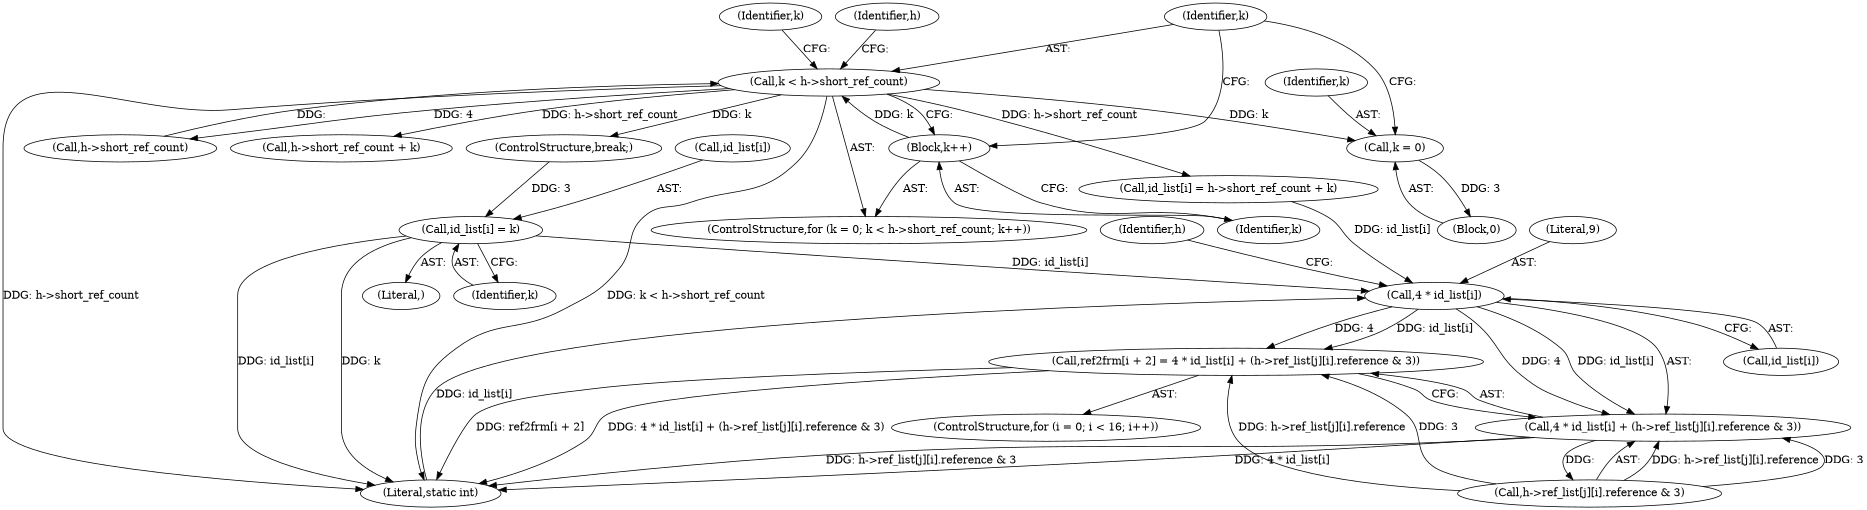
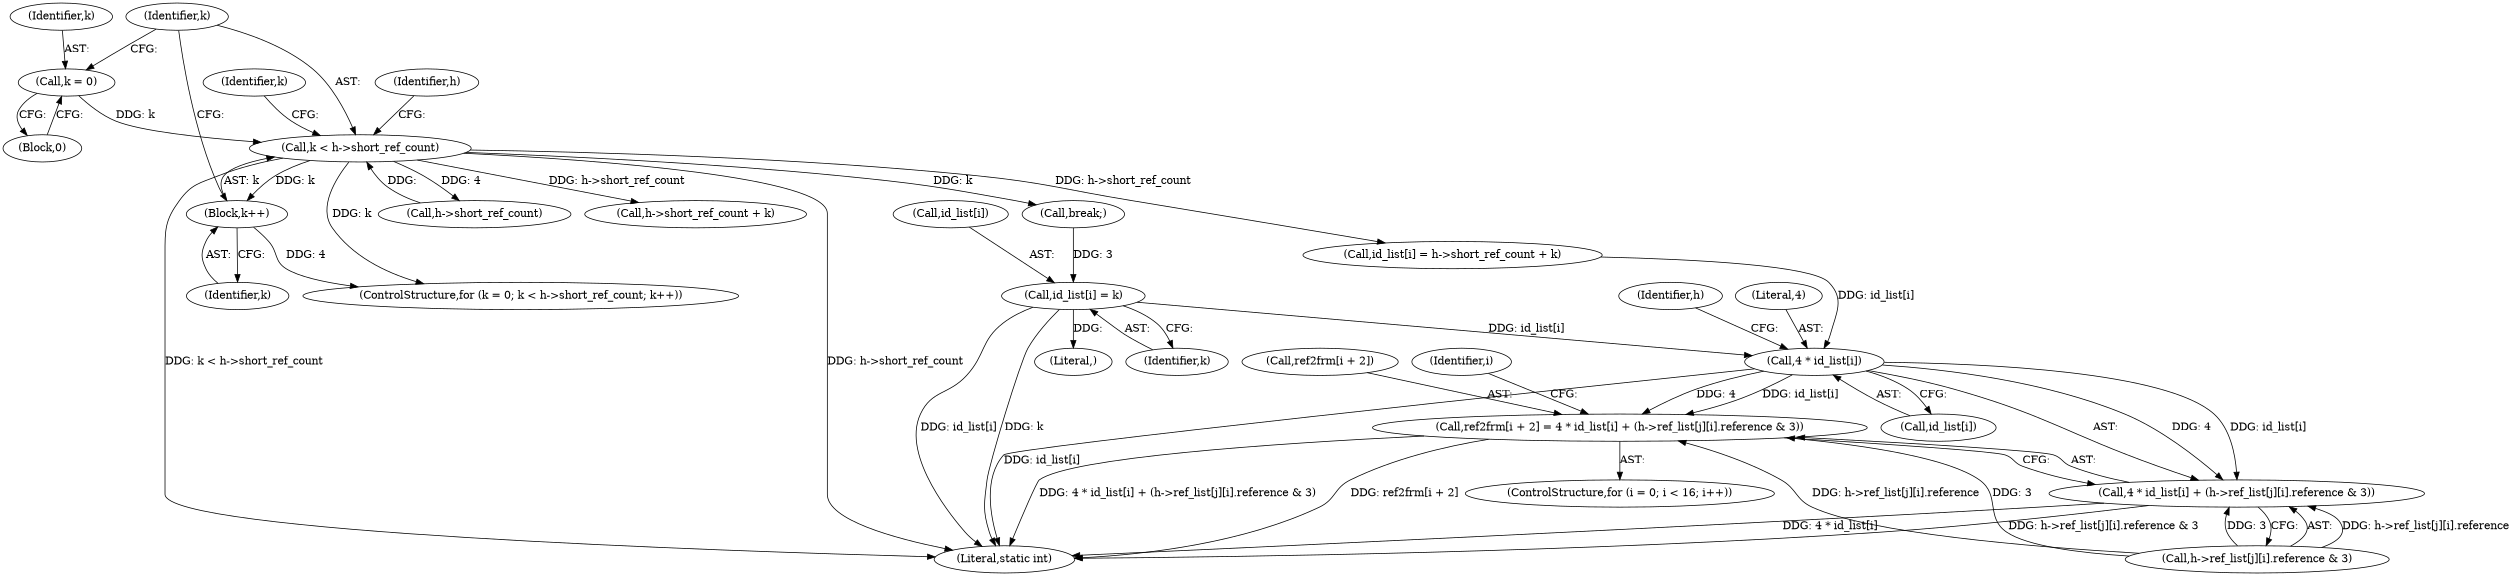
edge "(Call,k < h->short_ref_count)" -> "(Call,k = 0)": reversed
edge "(Block,k++)" -> "(Call,k < h->short_ref_count)": label "DDG: k" -> "AST: k"
edge "(Call,k < h->short_ref_count)" -> "(Block,k++)": label "CFG: " -> "DDG: k"
node "(ControlStructure,break;)": label "(ControlStructure,break;)" -> "(Call,break;)"
edge "(Call,k < h->short_ref_count)" -> "(ControlStructure,for (k = 0; k < h->short_ref_count; k++))": label "AST: " -> "DDG: k"
edge "(Block,k++)" -> "(ControlStructure,for (k = 0; k < h->short_ref_count; k++))": label "AST: " -> "DDG: 4"
edge "(Block,0)" -> "(Call,k = 0)": label "AST: " -> "CFG: "
edge "(Call,k = 0)" -> "(Block,0)": label "DDG: 3" -> "CFG: "
node "(Literal,9)": label "(Literal,9)" -> "(Literal,4)"
edge "(Call,id_list[i] = k)" -> "(Literal,)": label "AST: " -> "DDG: "
edge "(Literal,static int)" -> "(Call,4 * id_list[i])": reversed
node "(Call,ref2frm[i + 2])": added
node "(Identifier,i)": added
edge "(Call,4 * id_list[i] + (h->ref_list[j][i].reference & 3))" -> "(Call,h->ref_list[j][i].reference & 3)": label "DDG: " -> "CFG: "
